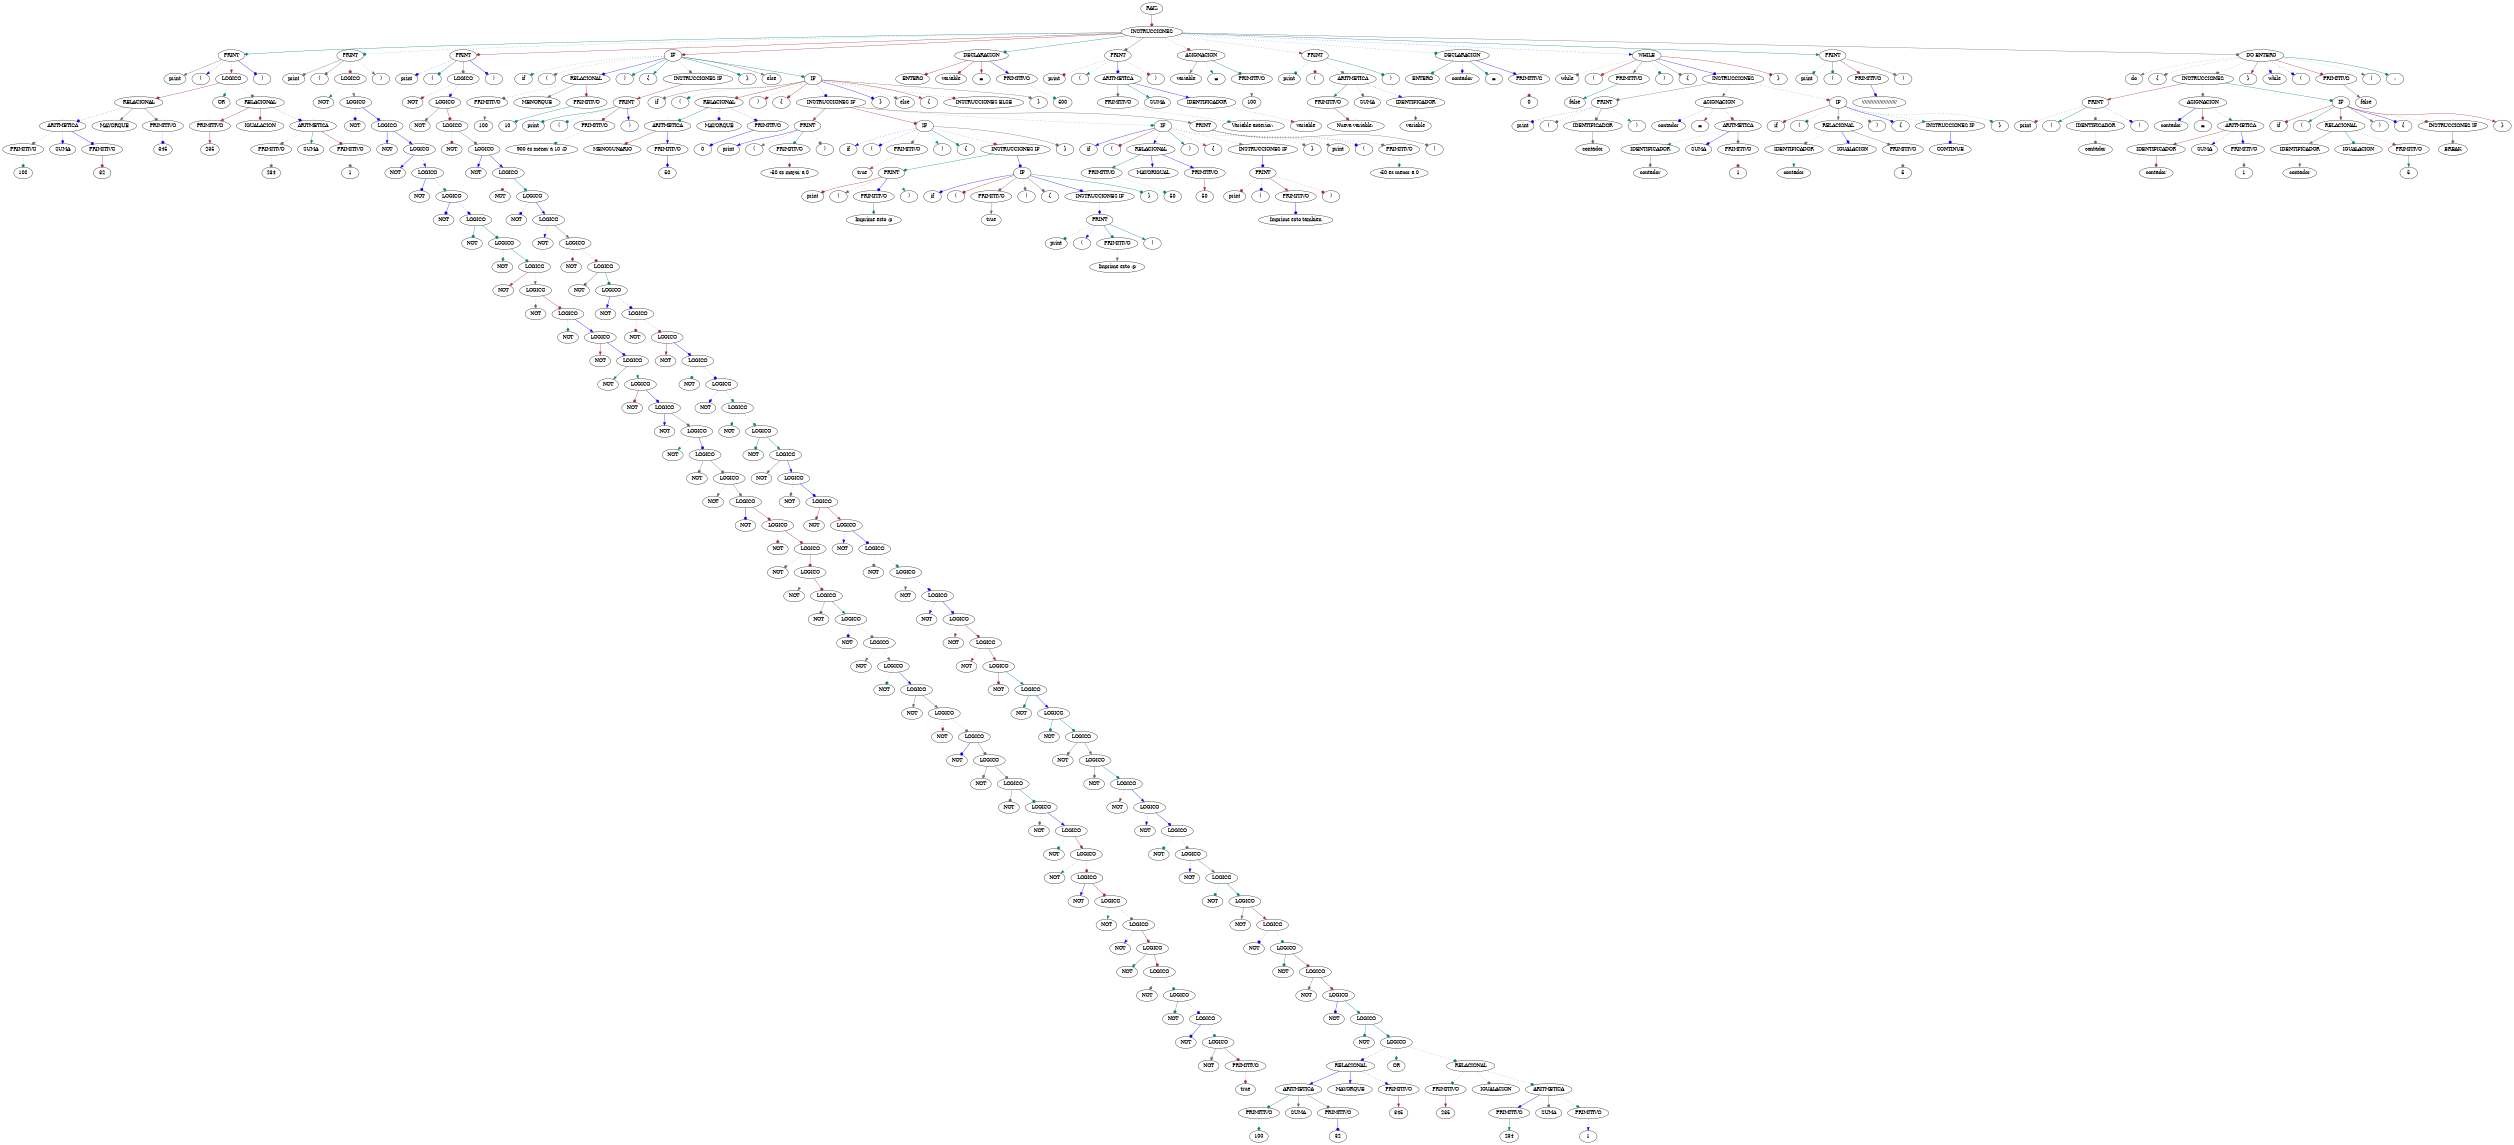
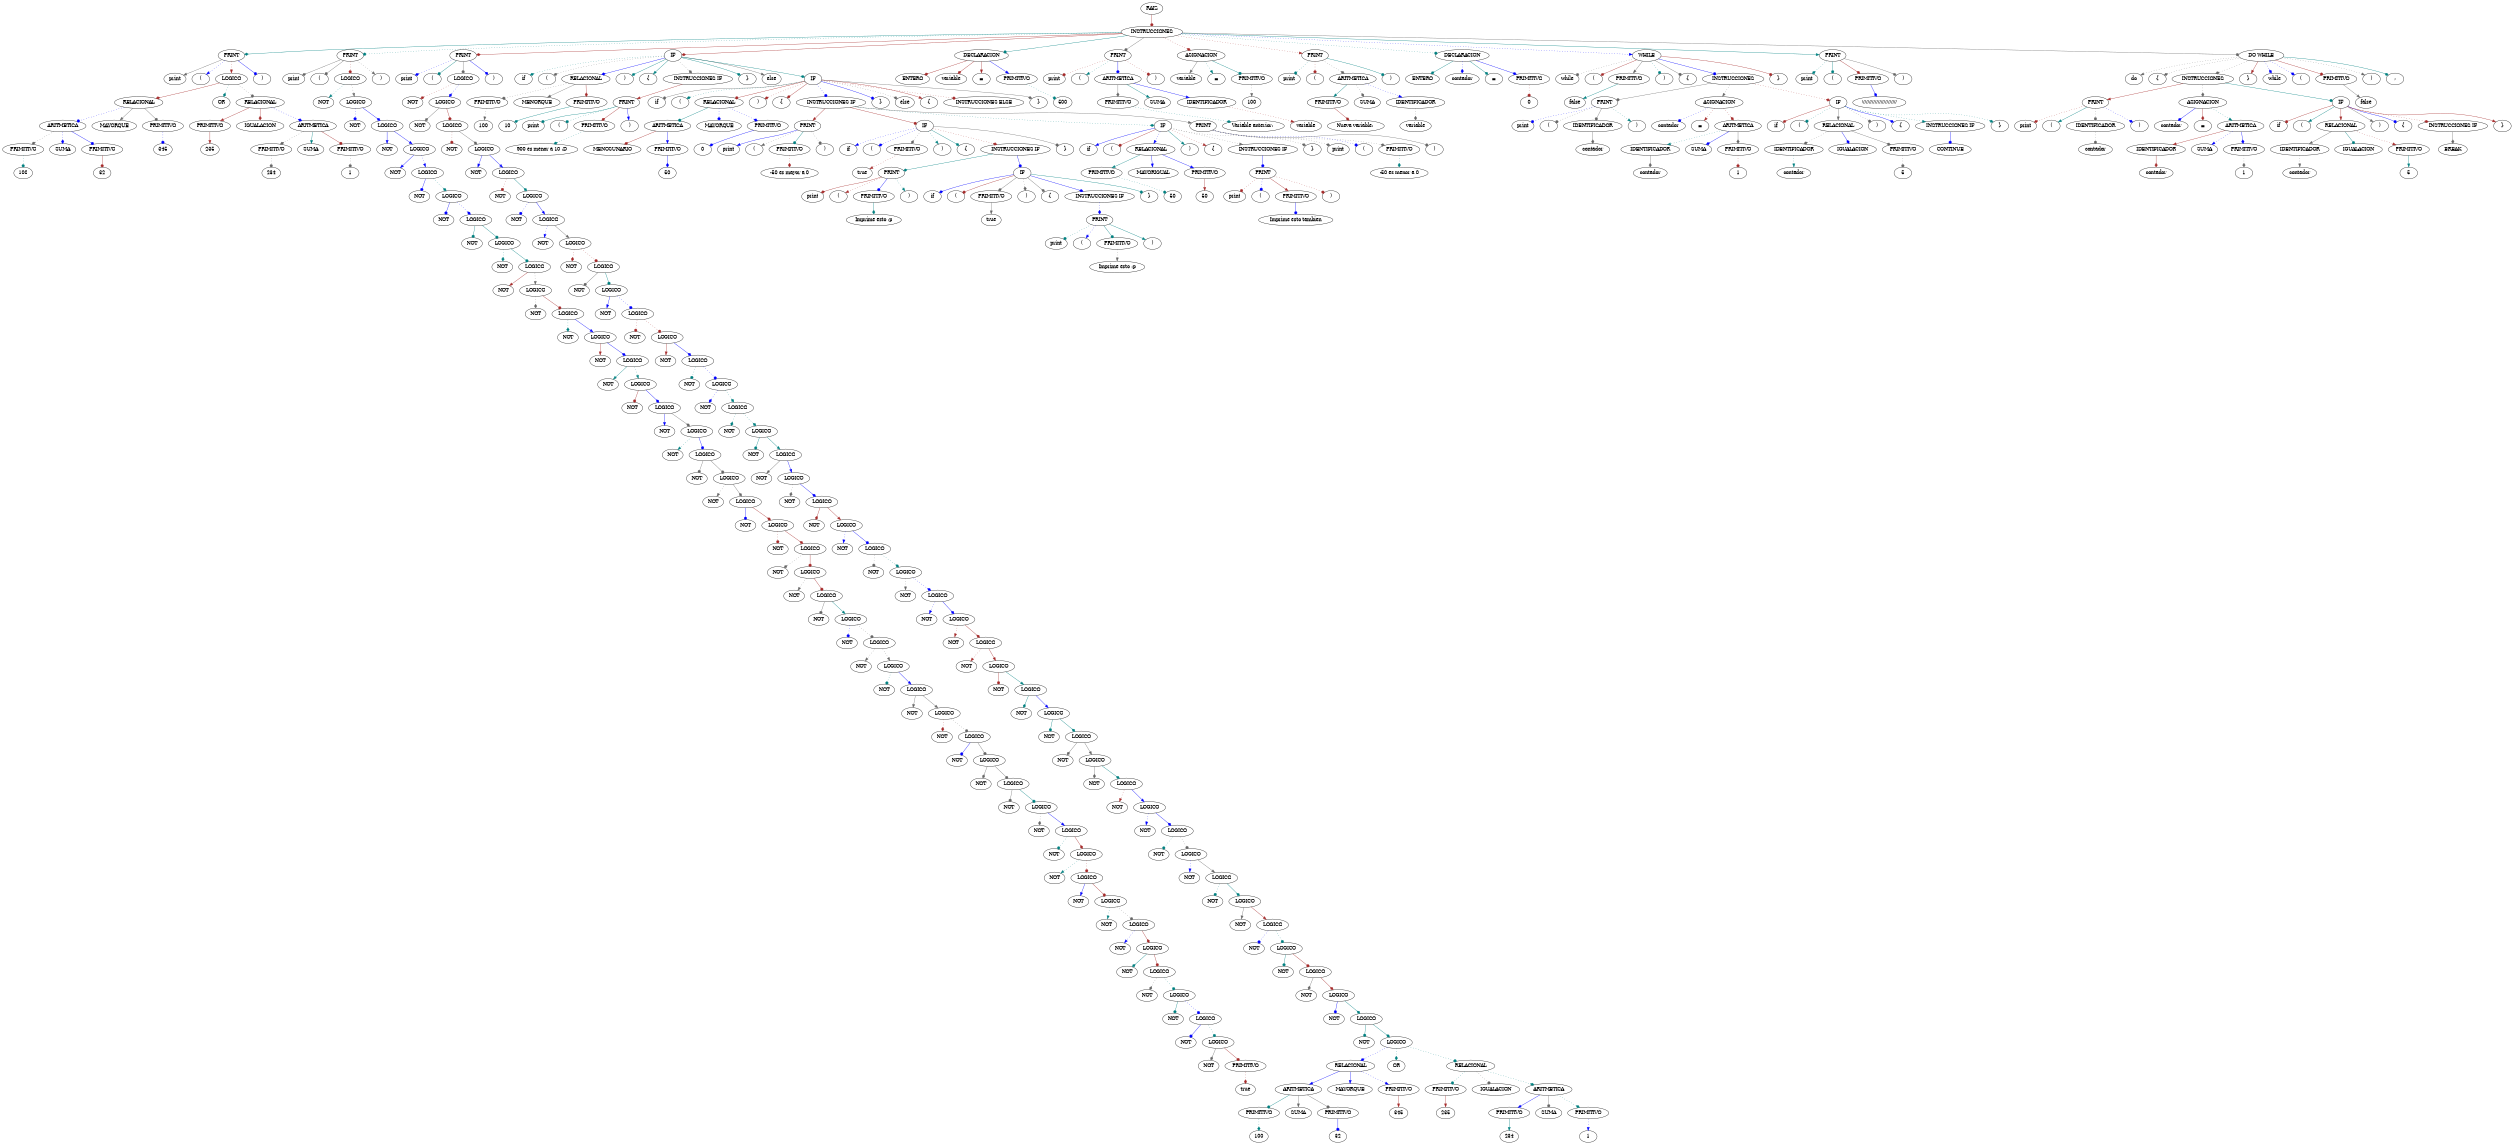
node "DO ENTERO": label "DO ENTERO" -> "DO WHILE"
